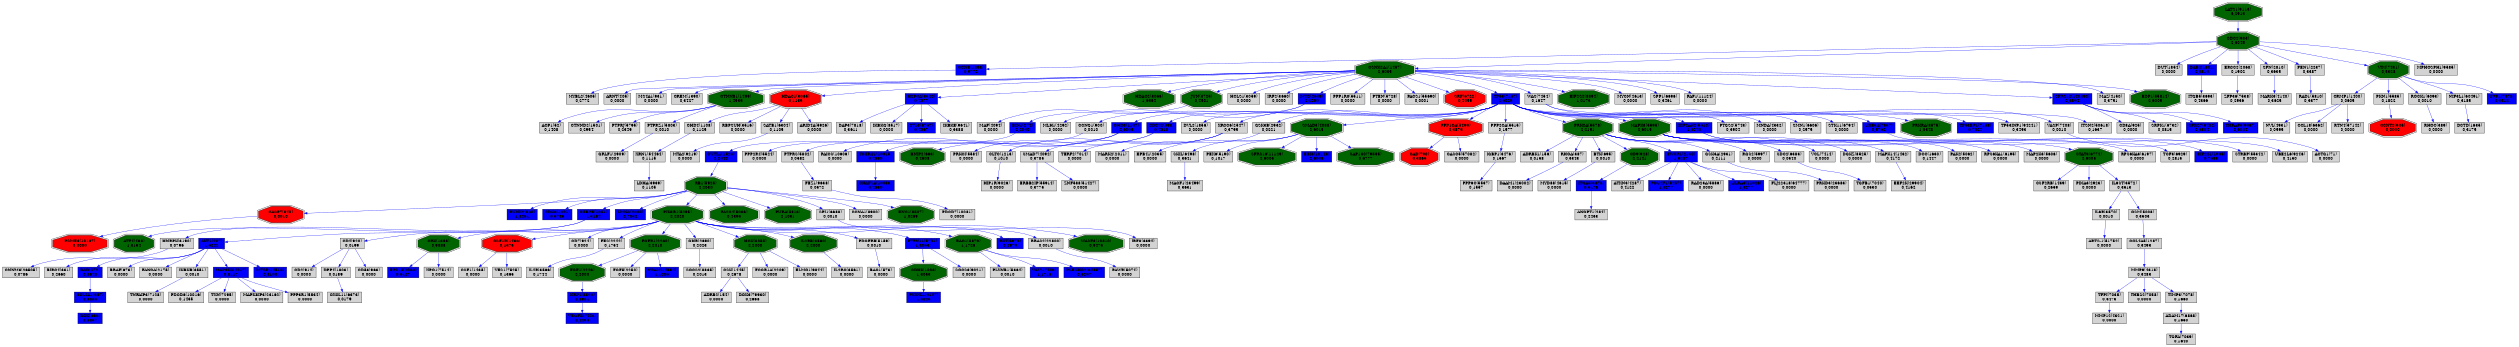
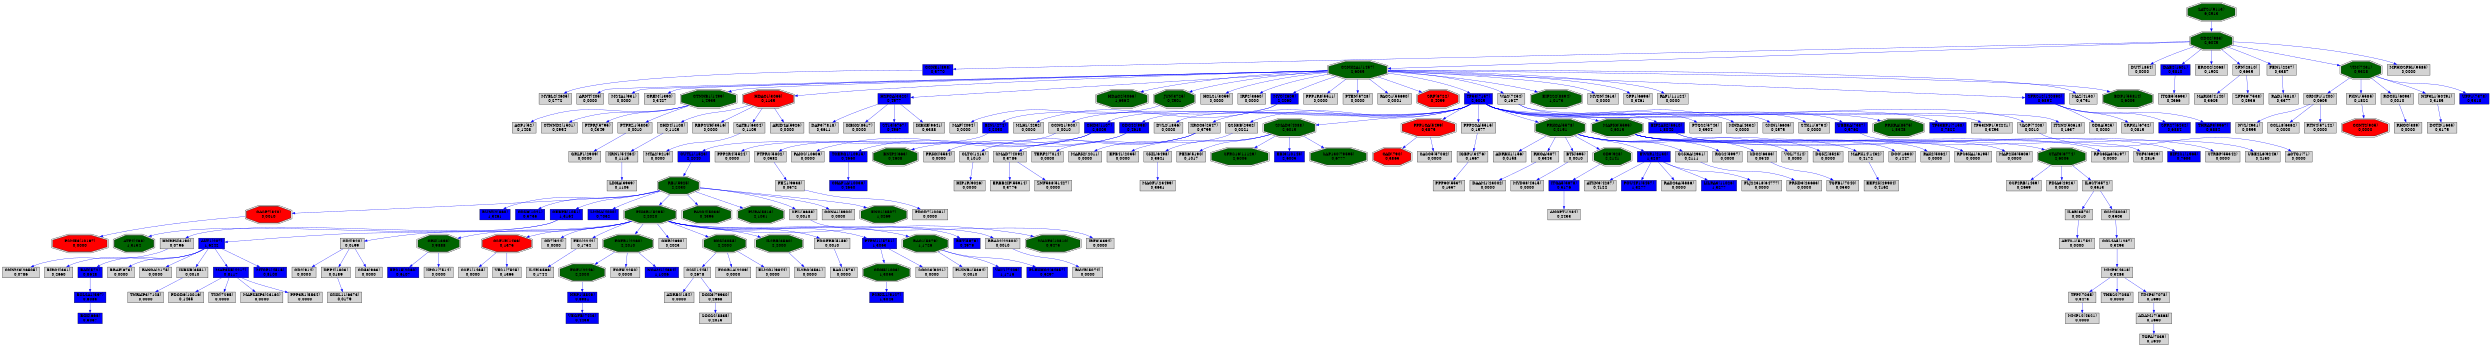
edge "ERCC2(2068) 0,1902" -> "ZFP36(7538) 0,2936": now "SFN(2810) 0,3635" -> "ZFP36(7538) 0,2936"
edge "GHR(2690) 0,2023" -> "SOCS2(8835) 0,2013": now "DOK3(79930) 0,2668" -> "SOCS2(8835) 0,2013"
